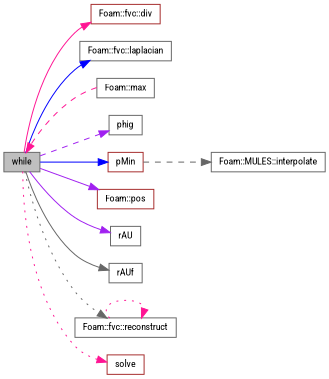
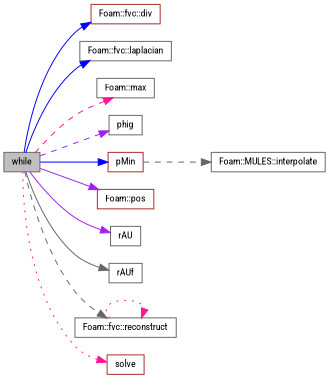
edge "while" -> "Foam::fvc::div": color deeppink -> blue
edge "Foam::max" -> "while": reversed
edge "while" -> "Foam::fvc::reconstruct": style dotted -> dashed
